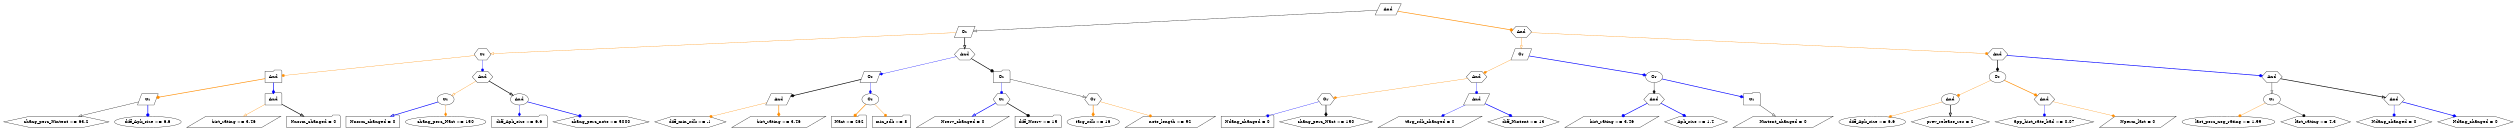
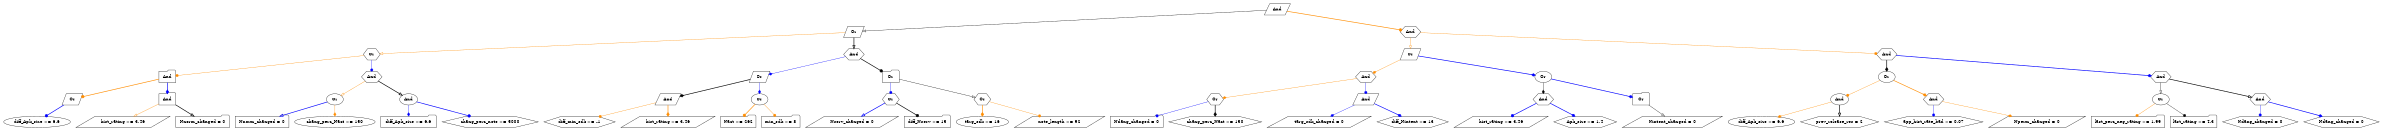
node "chang_perc_Nintent <= 63.2": removed
node "Nperm_last = 0": label "Nperm_last = 0" -> "Nperm_changed = 0"
node "last_perc_neg_rating >= 1.99": shape ellipse -> folder
node "last_rating >= 4.3": shape hexagon -> folder
